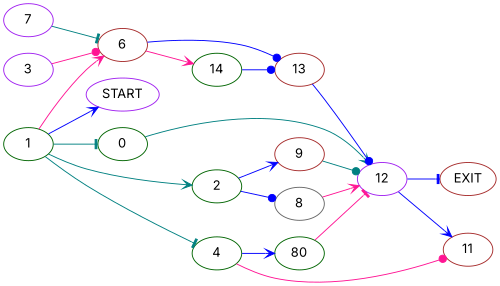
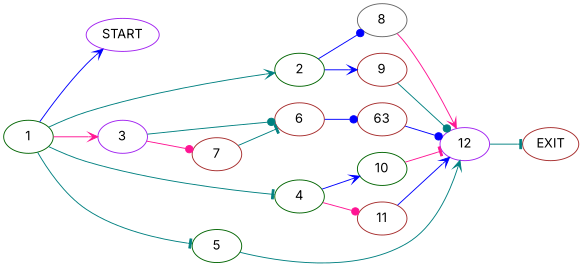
node "7": color purple -> brown
edge "3" -> "6": color deeppink -> teal
node "14": removed
node "13": label "13" -> "63"
edge "1" -> "6": now "1" -> "3"
node "0": label "0" -> "5"
edge "3" -> "7": added
edge "12" -> "EXIT": color blue -> teal
edge "12" -> "11": reversed
node "80": label "80" -> "10"
